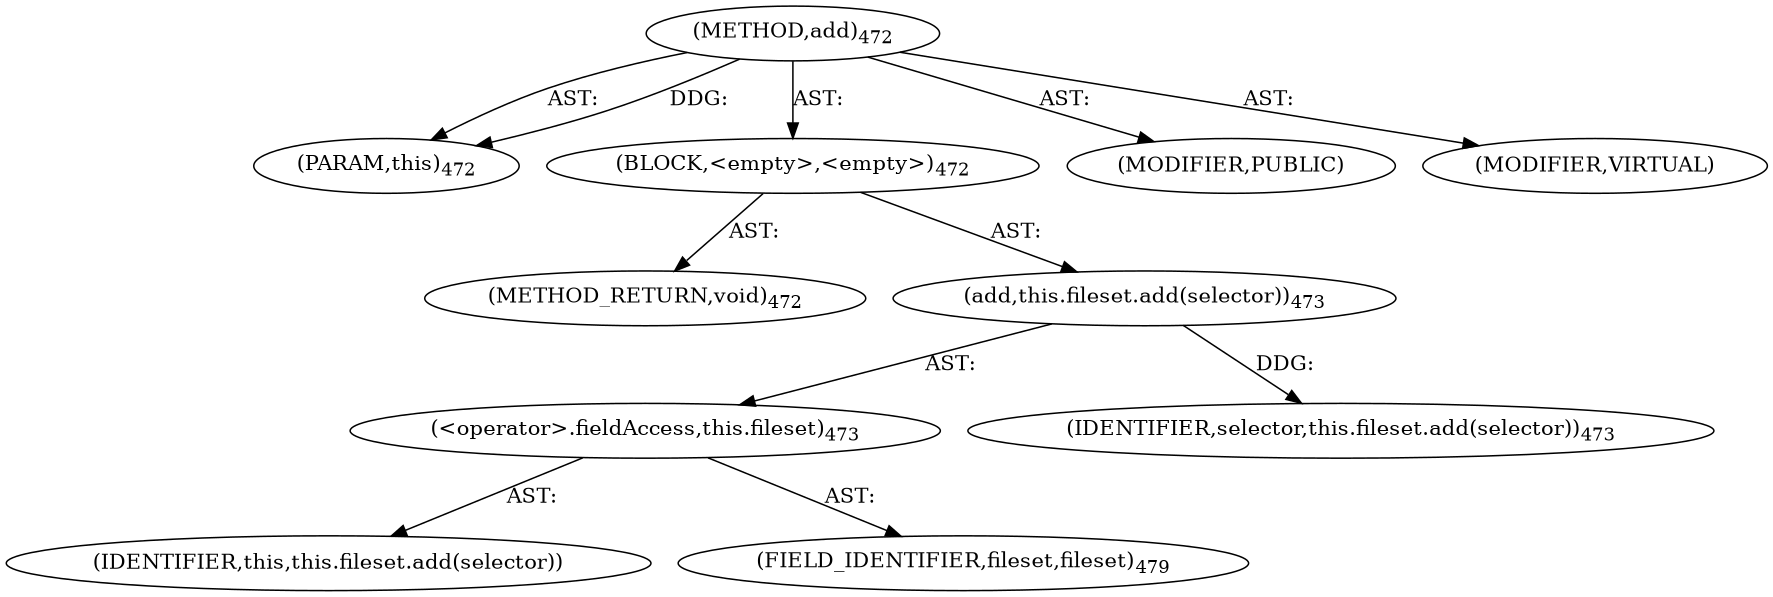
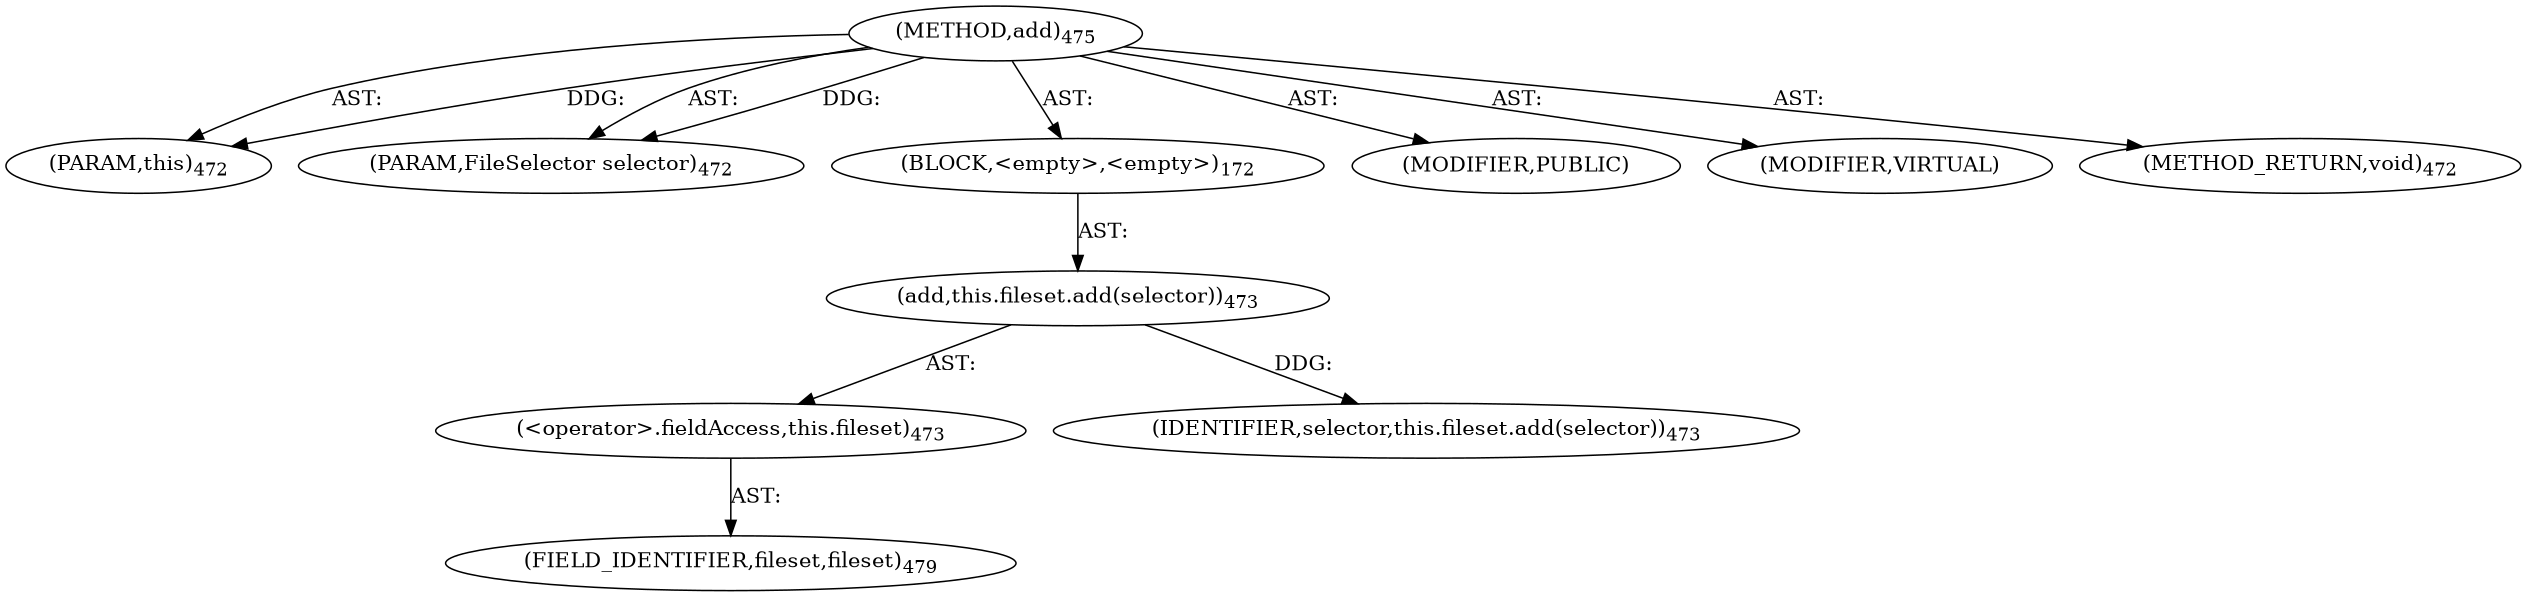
node "(METHOD,add)": text "472" -> "475"
node "(BLOCK,<empty>,<empty>)": text "472" -> "172"
node "(PARAM,FileSelector selector)": added
edge "(BLOCK,<empty>,<empty>)" -> "(METHOD_RETURN,void)": now "(METHOD,add)" -> "(METHOD_RETURN,void)"
node "(IDENTIFIER,this,this.fileset.add(selector))": removed
